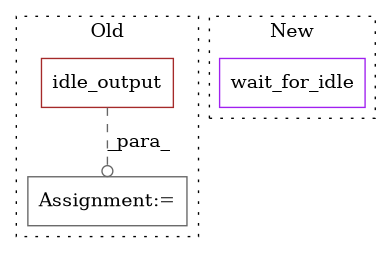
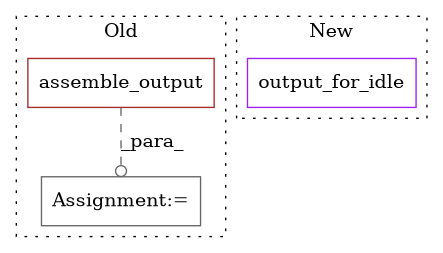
node "idle_output": label "idle_output" -> "assemble_output"
node "wait_for_idle": label "wait_for_idle" -> "output_for_idle"
